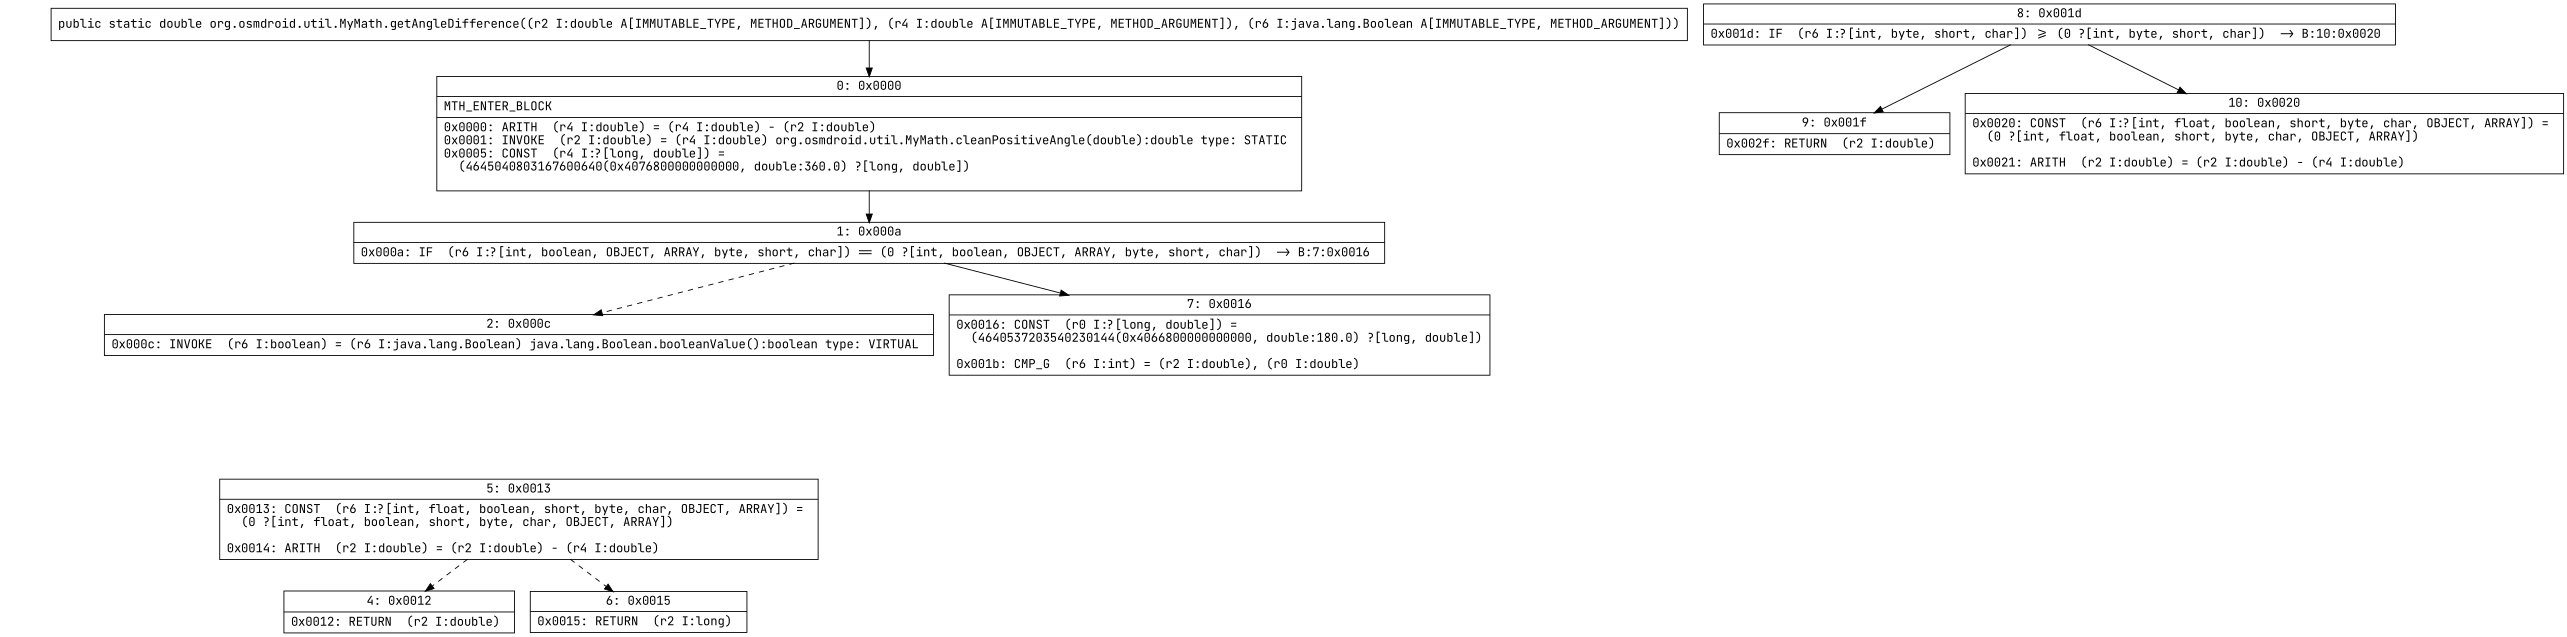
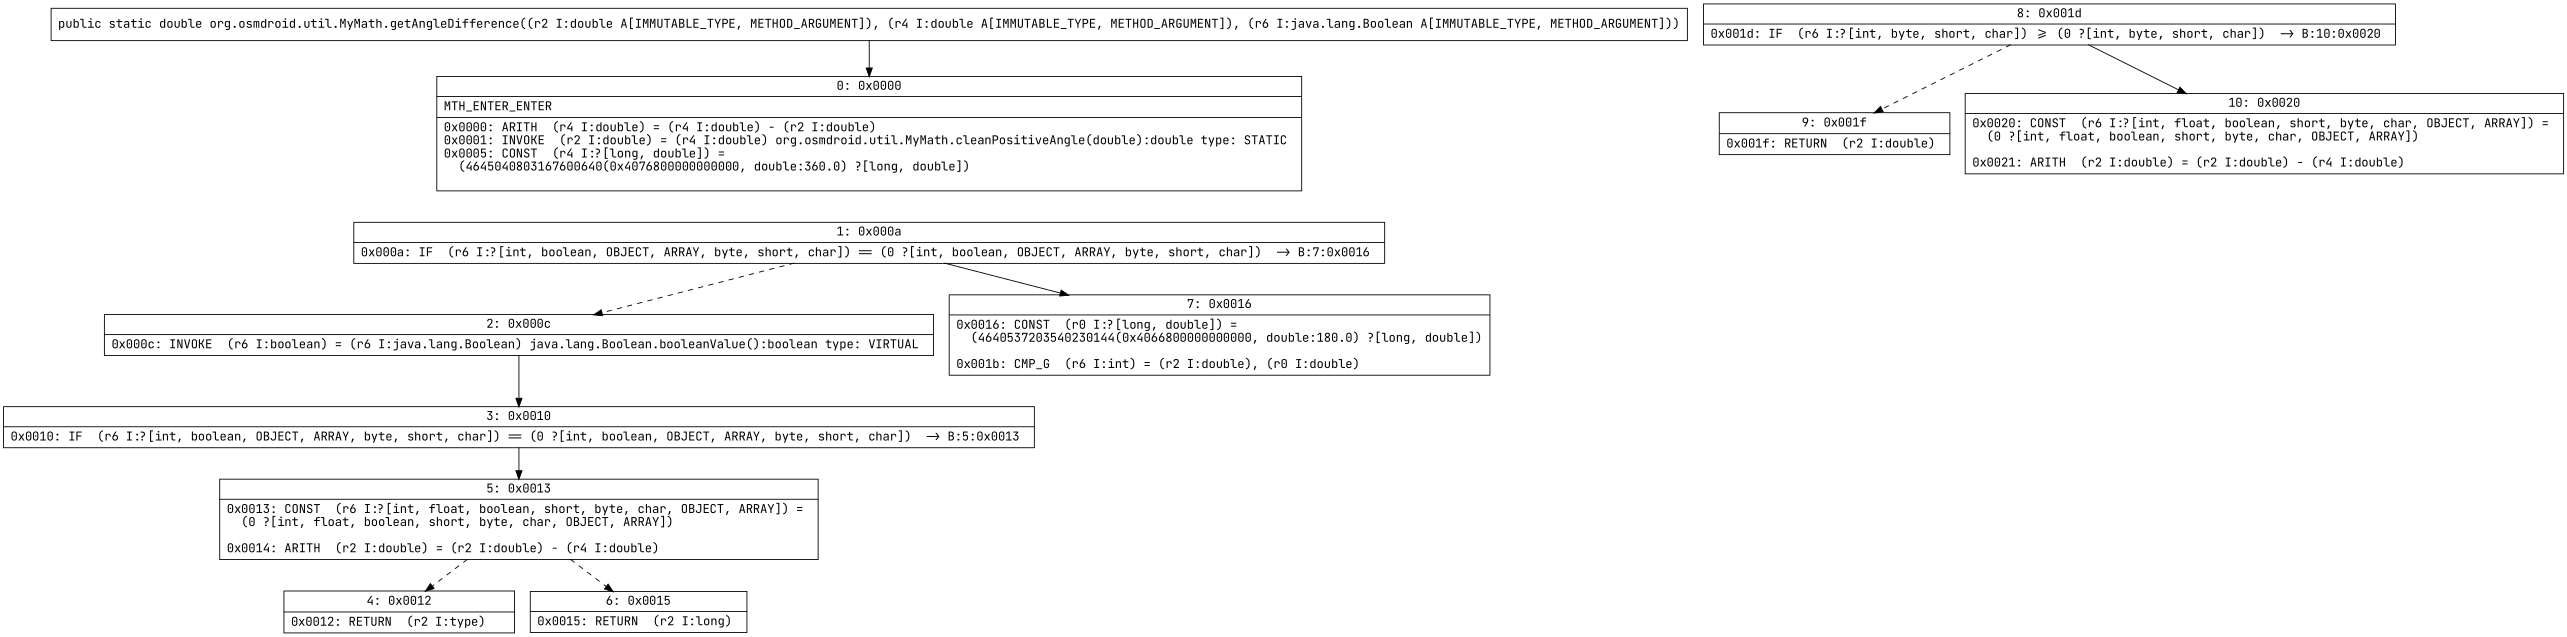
edge "8: 0x001d" -> "9: 0x001f": style solid -> dashed
node "0: 0x0000": text "MTH_ENTER_BLOCK" -> "MTH_ENTER_ENTER"
node "9: 0x001f": text "0x002f: RETURN  (r2 I:double)" -> "0x001f: RETURN  (r2 I:double)"
edge "0: 0x0000" -> "1: 0x000a": removed
node "3: 0x0010": added
node "4: 0x0012": text "0x0012: RETURN  (r2 I:double)" -> "0x0012: RETURN  (r2 I:type)"
